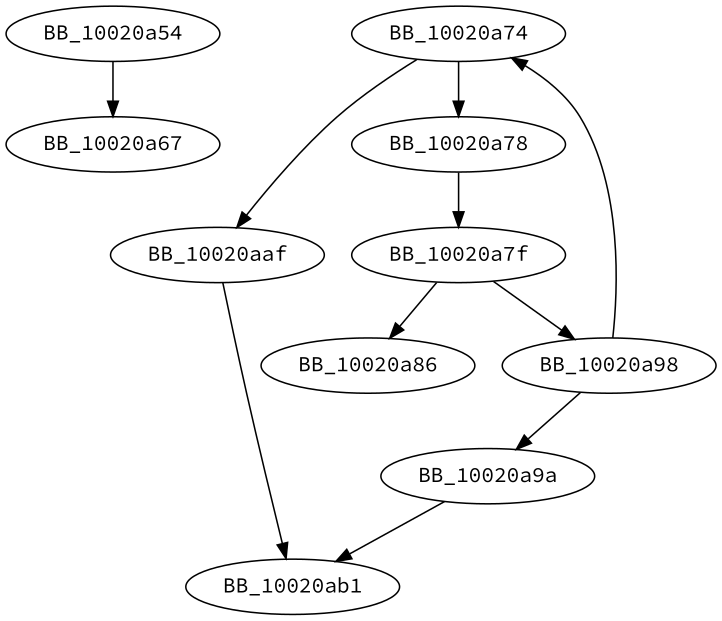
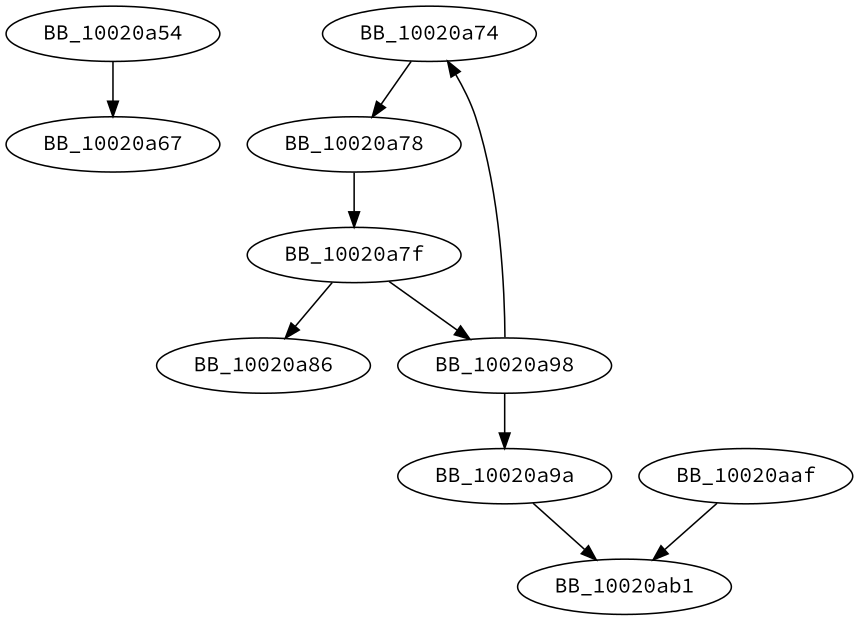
edge "BB_10020a74" -> "BB_10020aaf": removed
